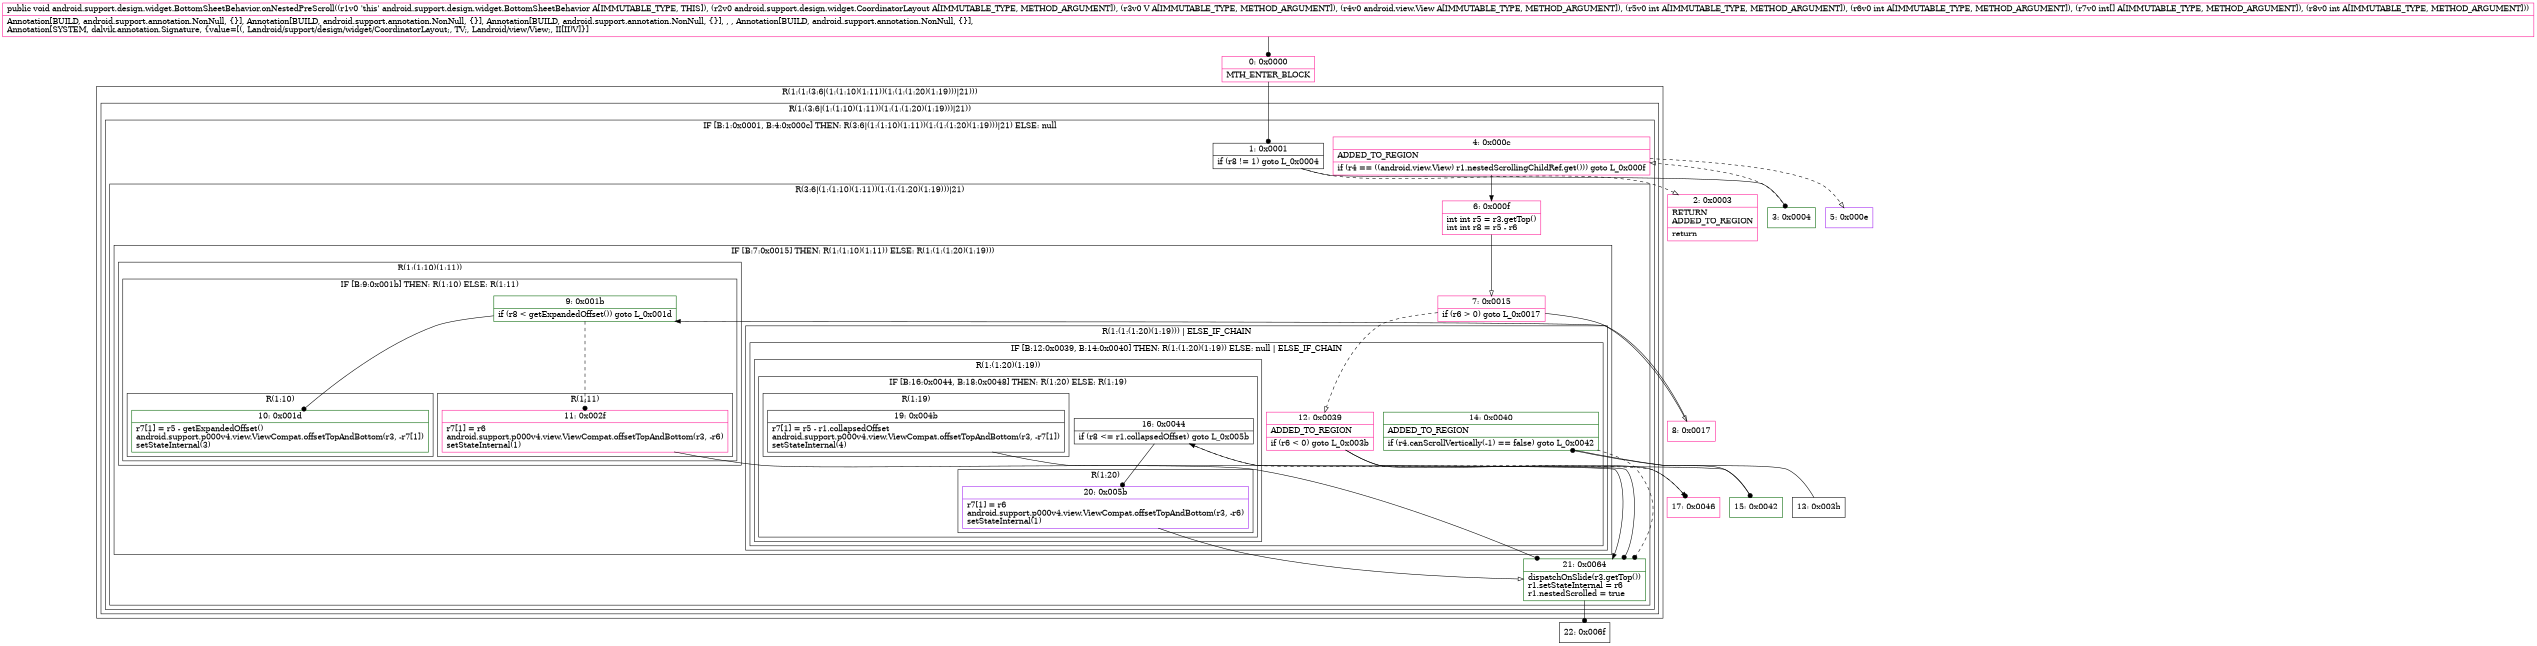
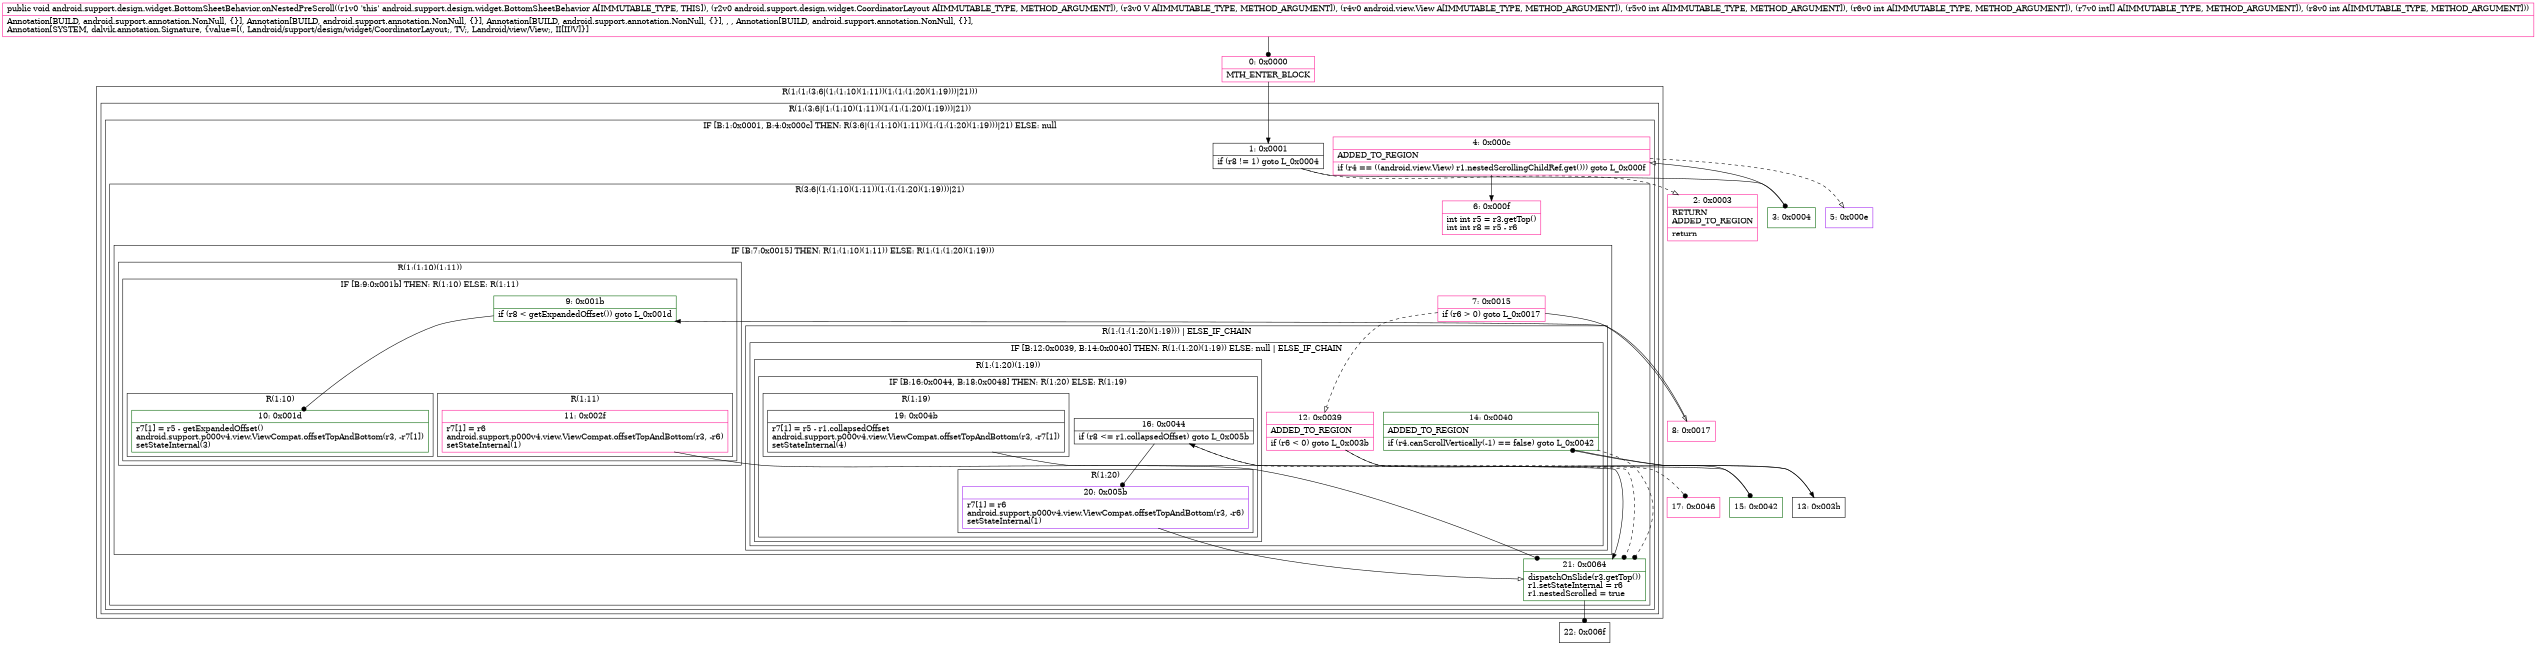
edge "0: 0x0000" -> "1: 0x0001": arrowhead dot -> normal
edge "3: 0x0004" -> "4: 0x000c": style dashed -> solid
edge "6: 0x000f" -> "7: 0x0015": removed
edge "9: 0x001b" -> "11: 0x002f": removed
edge "12: 0x0039" -> "17: 0x0046": now "12: 0x0039" -> "13: 0x003b"
edge "12: 0x0039" -> "21: 0x0064": style solid -> dashed
